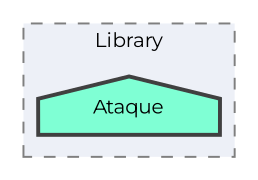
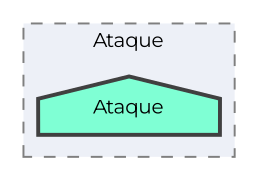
cluster "Library": label "Library" -> "Ataque"
